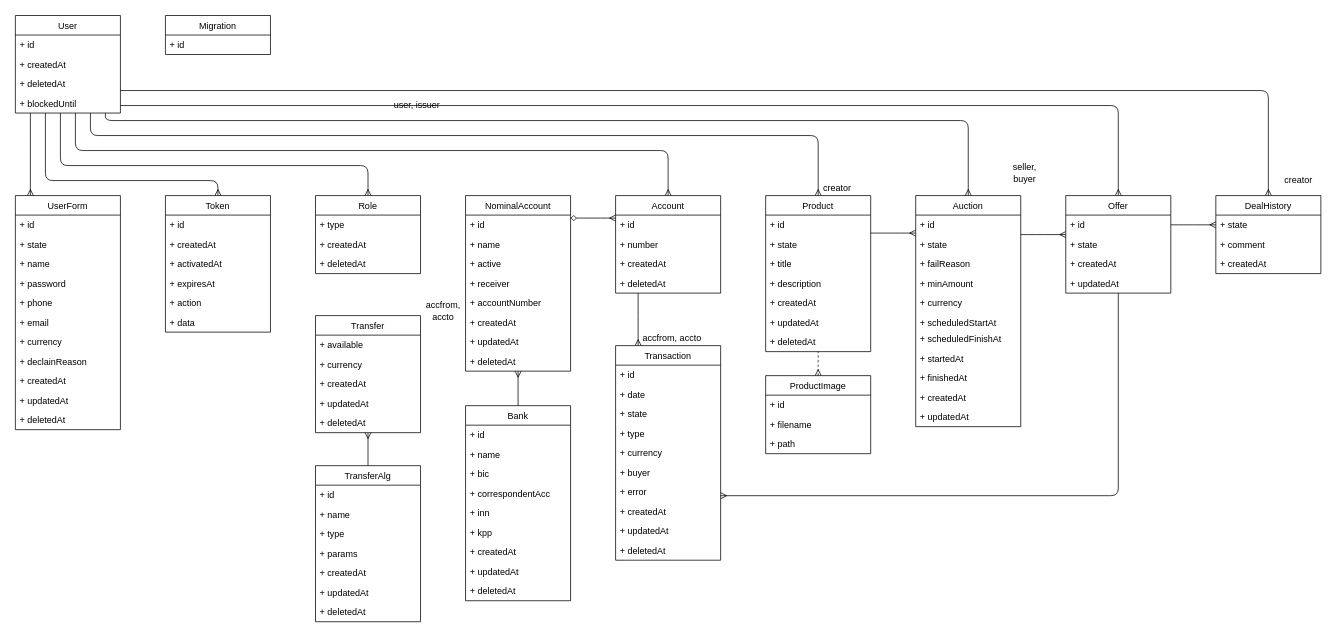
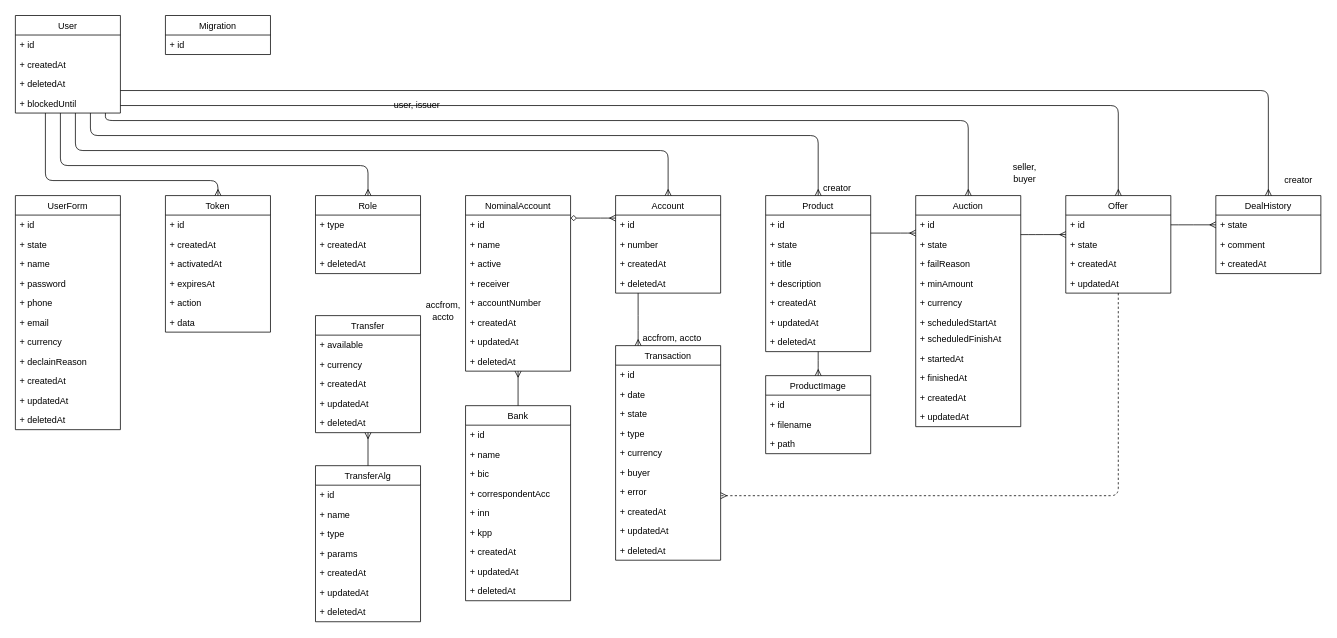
edge "User" -> "UserForm": removed
edge "Product" -> "ProductImage": style dashed -> solid
edge "Offer" -> "Transaction": style solid -> dashed
